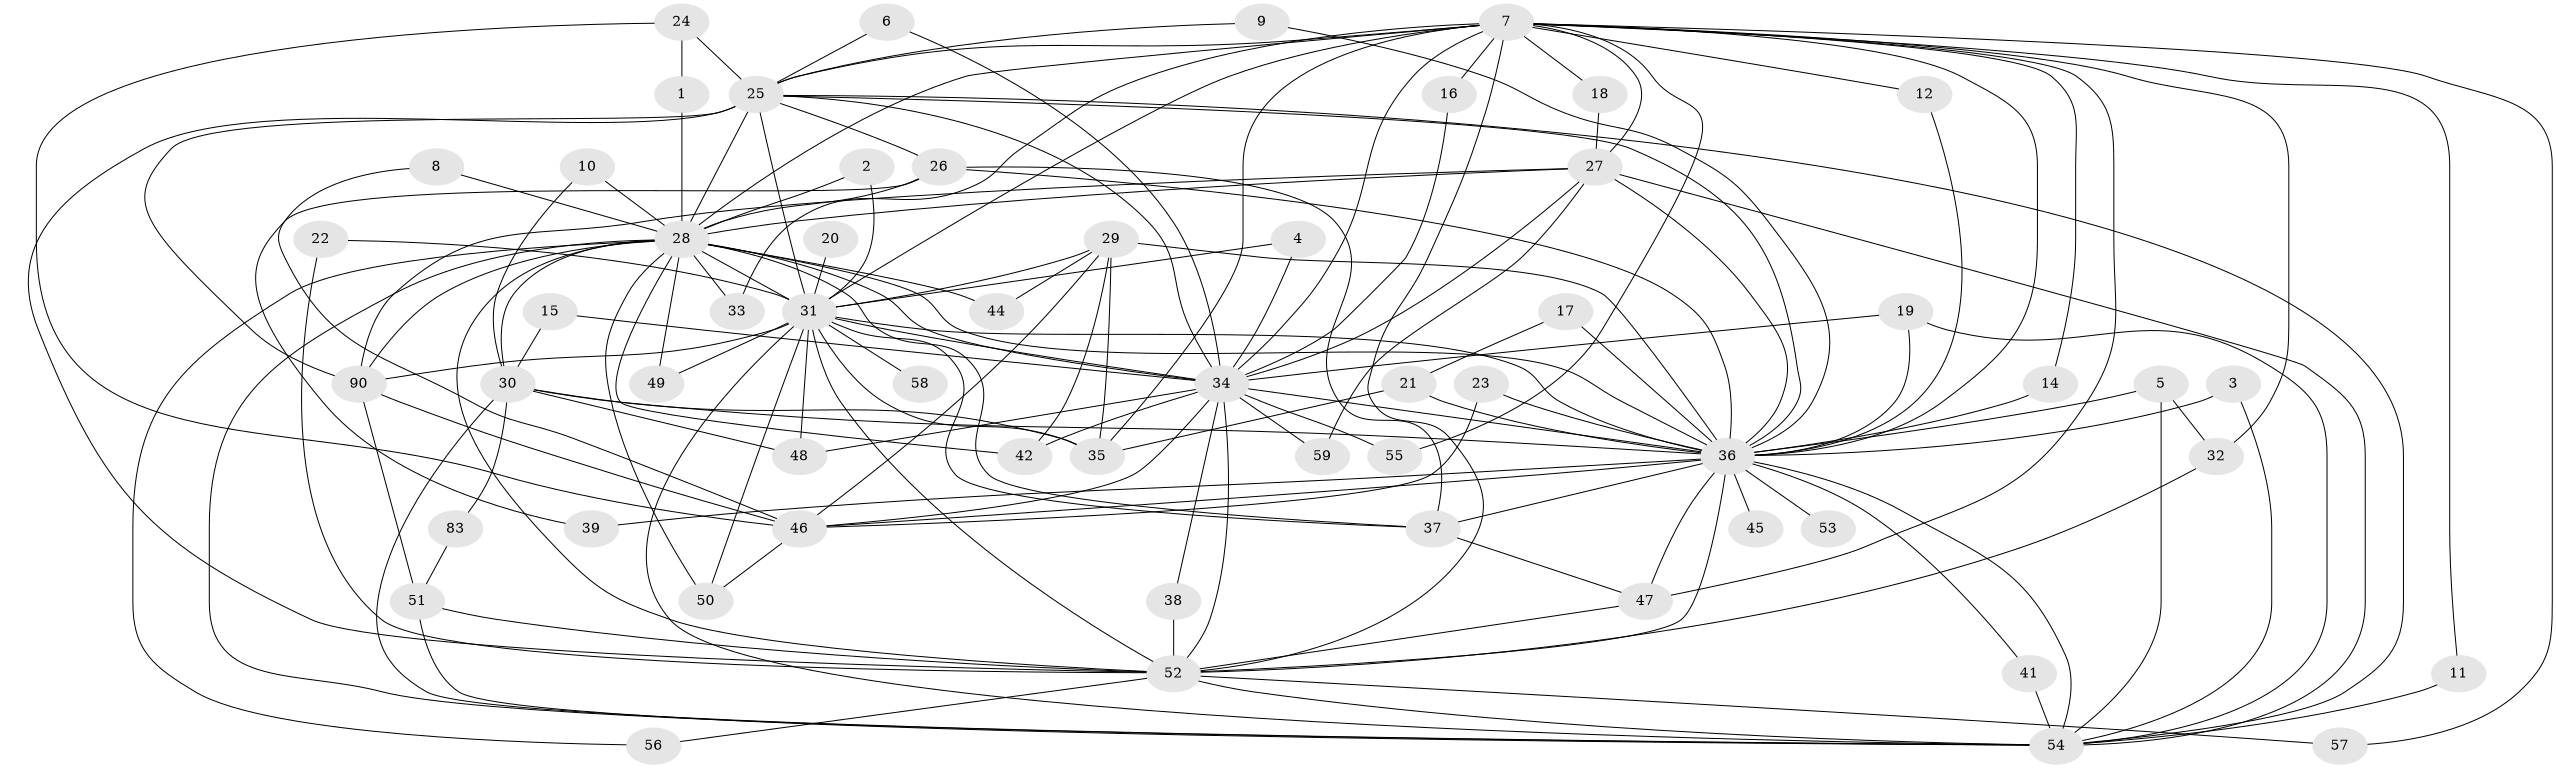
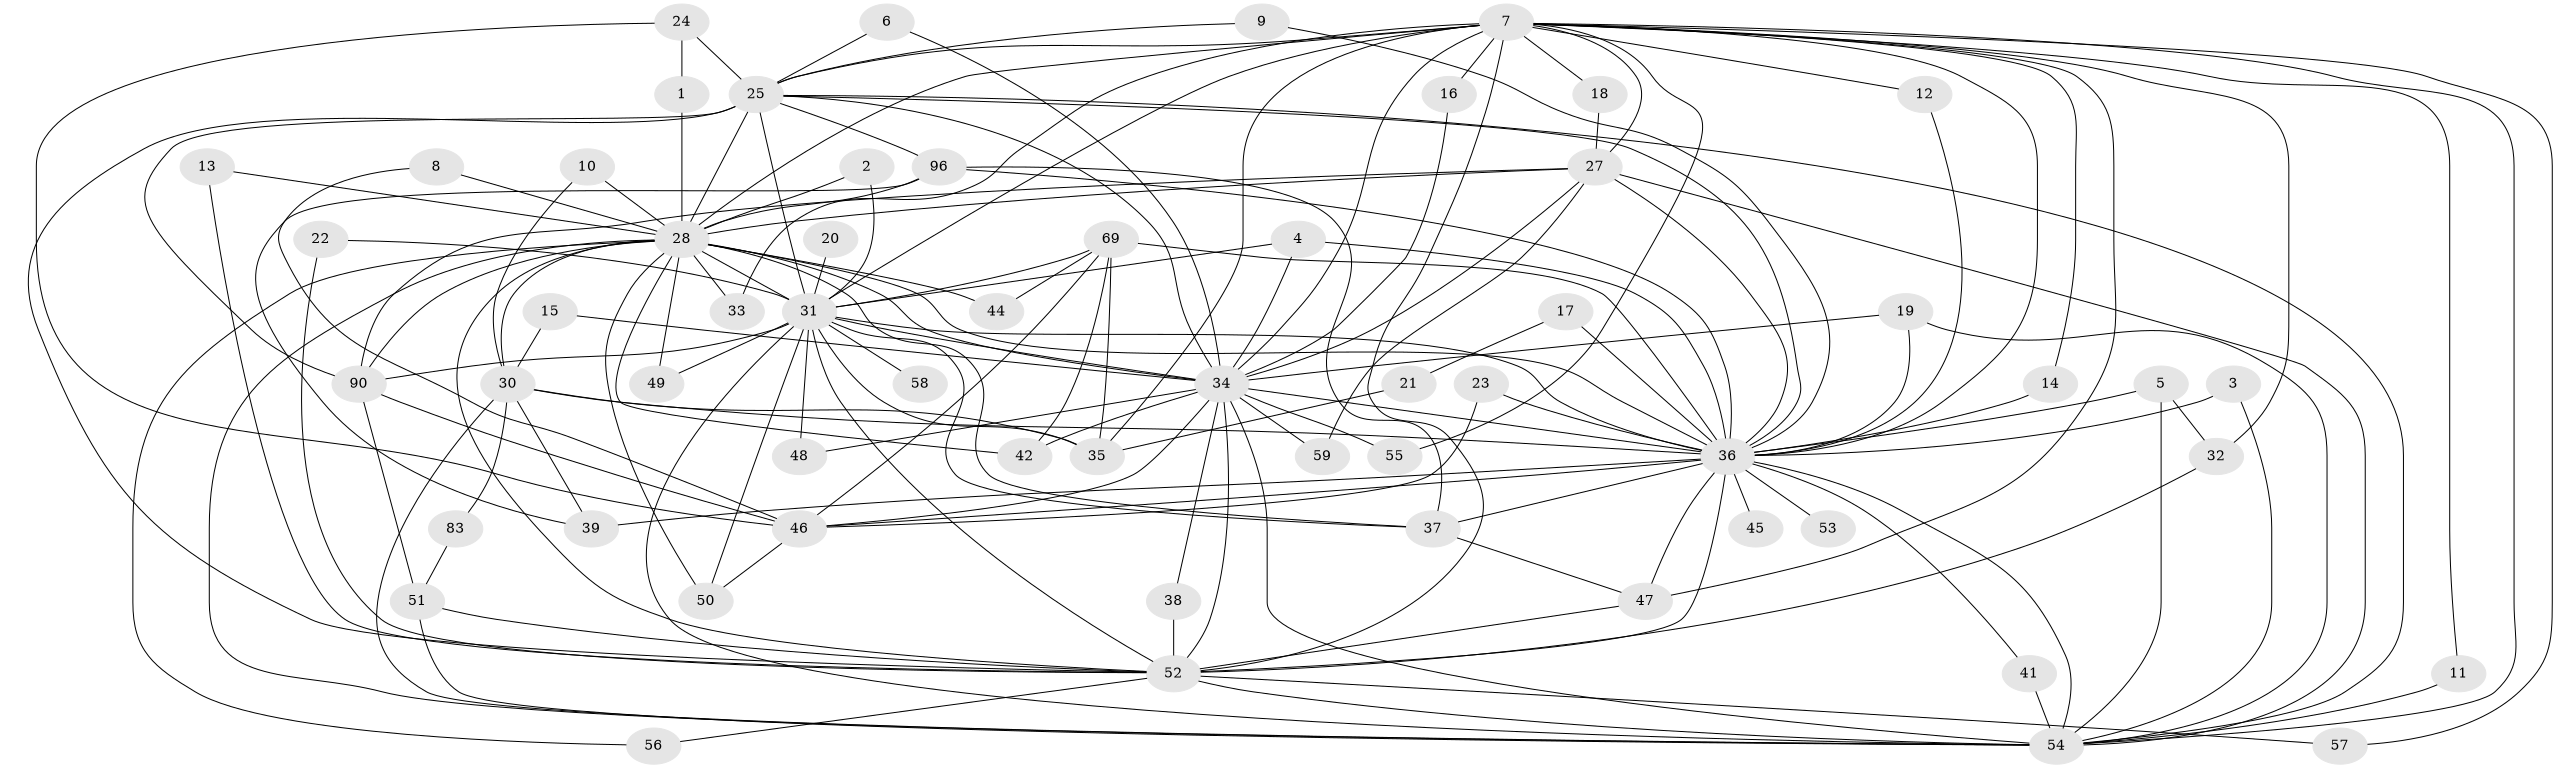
edge "7" -- "54": added
node "13": added
node "26": label "26" -> "96"
node "29": label "29" -> "69"
edge "30" -- "48": now "30" -- "39"
edge "21" -- "36": now "4" -- "36"
edge "34" -- "54": added
